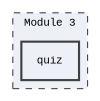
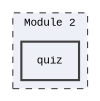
cluster "Module 3": label "Module 3" -> "Module 2"
